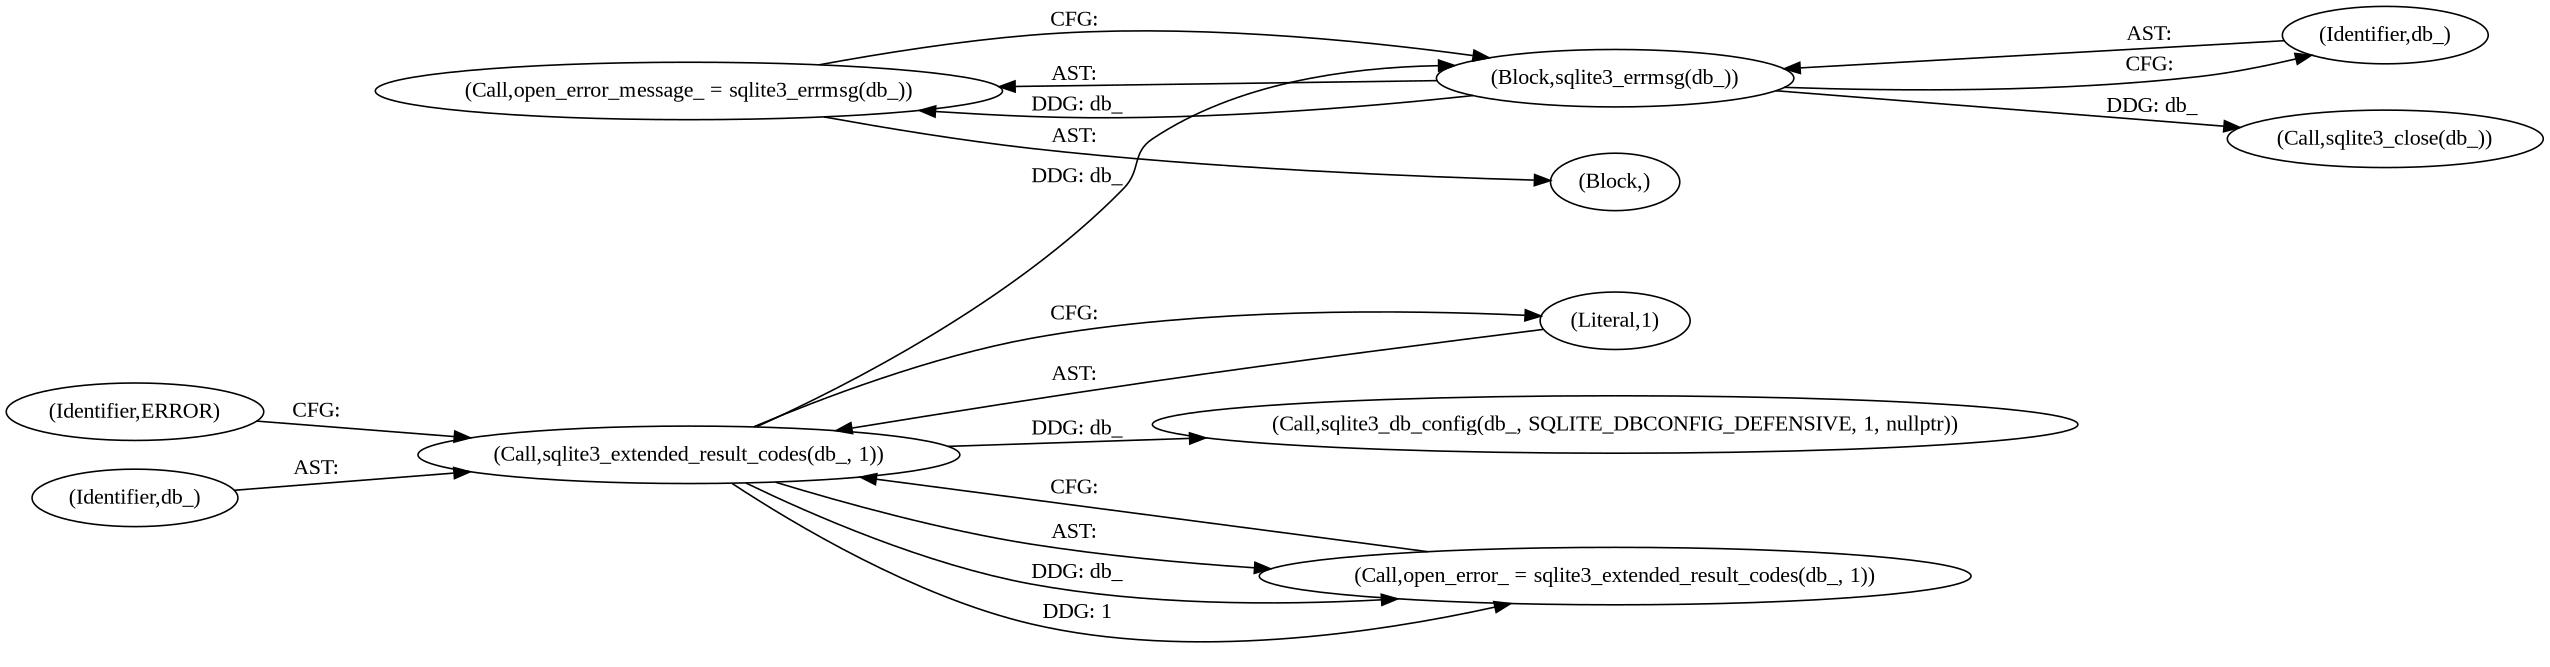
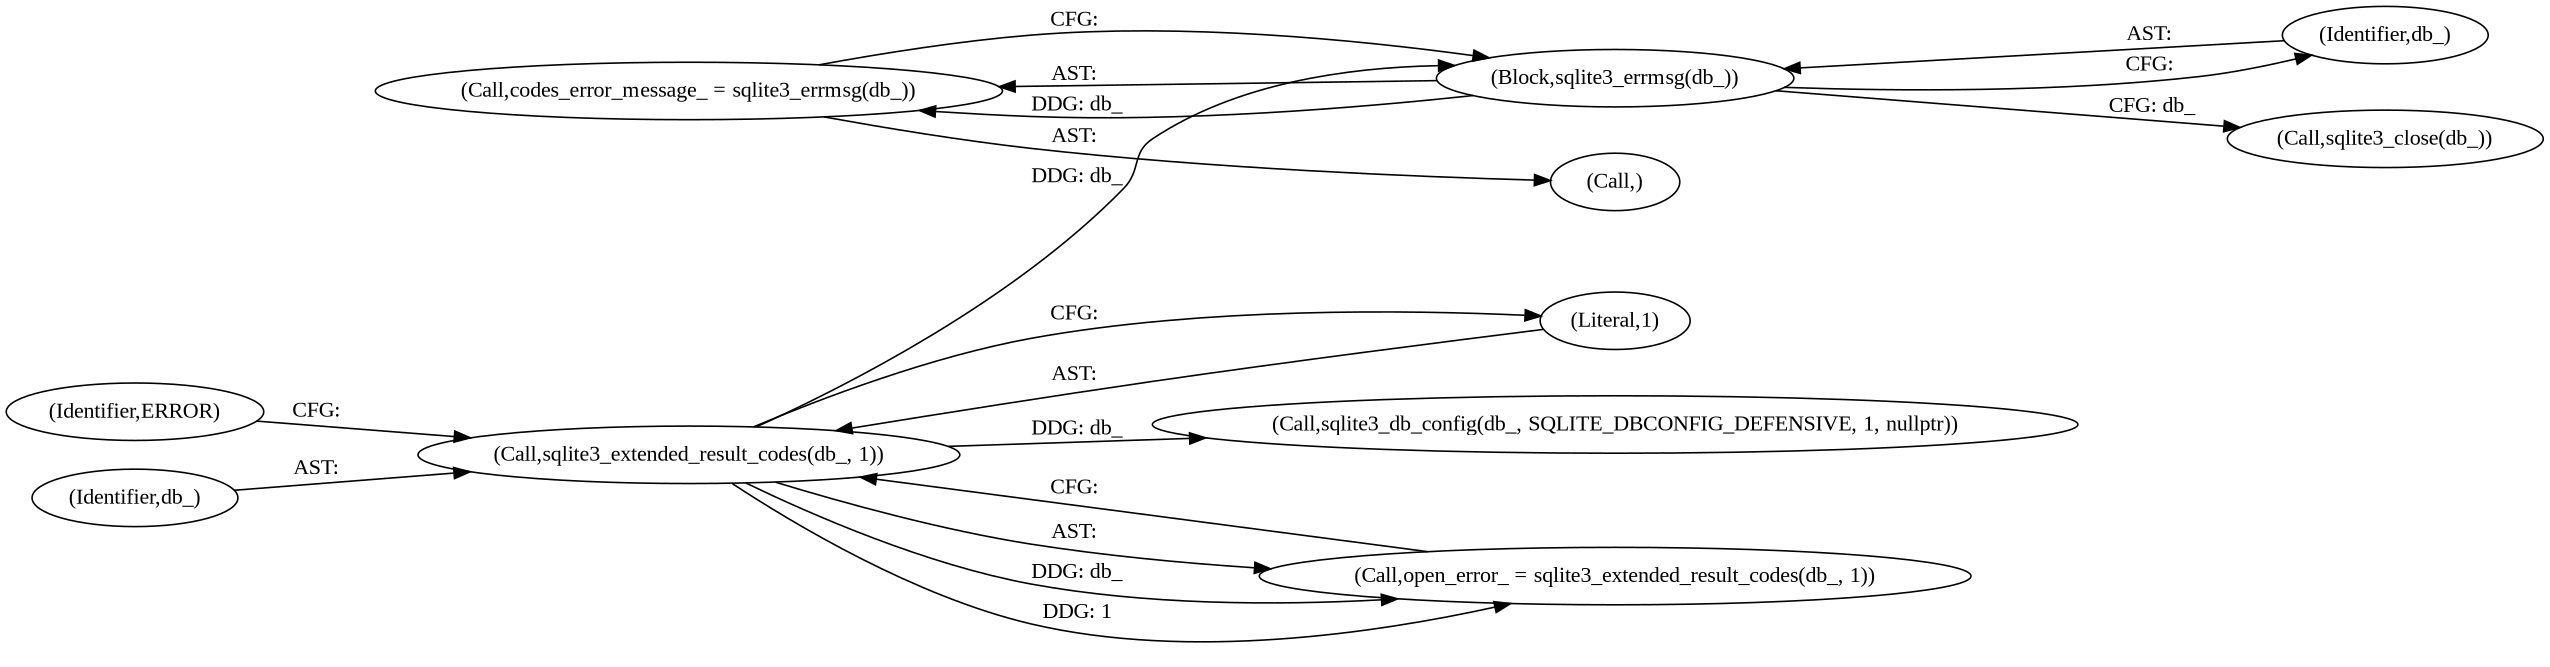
node "(Call,open_error_message_ = sqlite3_errmsg(db_))": label "(Call,open_error_message_ = sqlite3_errmsg(db_))" -> "(Call,codes_error_message_ = sqlite3_errmsg(db_))"
edge "(Block,sqlite3_errmsg(db_))" -> "(Call,sqlite3_close(db_))": label "DDG: db_" -> "CFG: db_"
node "(Block,)": label "(Block,)" -> "(Call,)"
